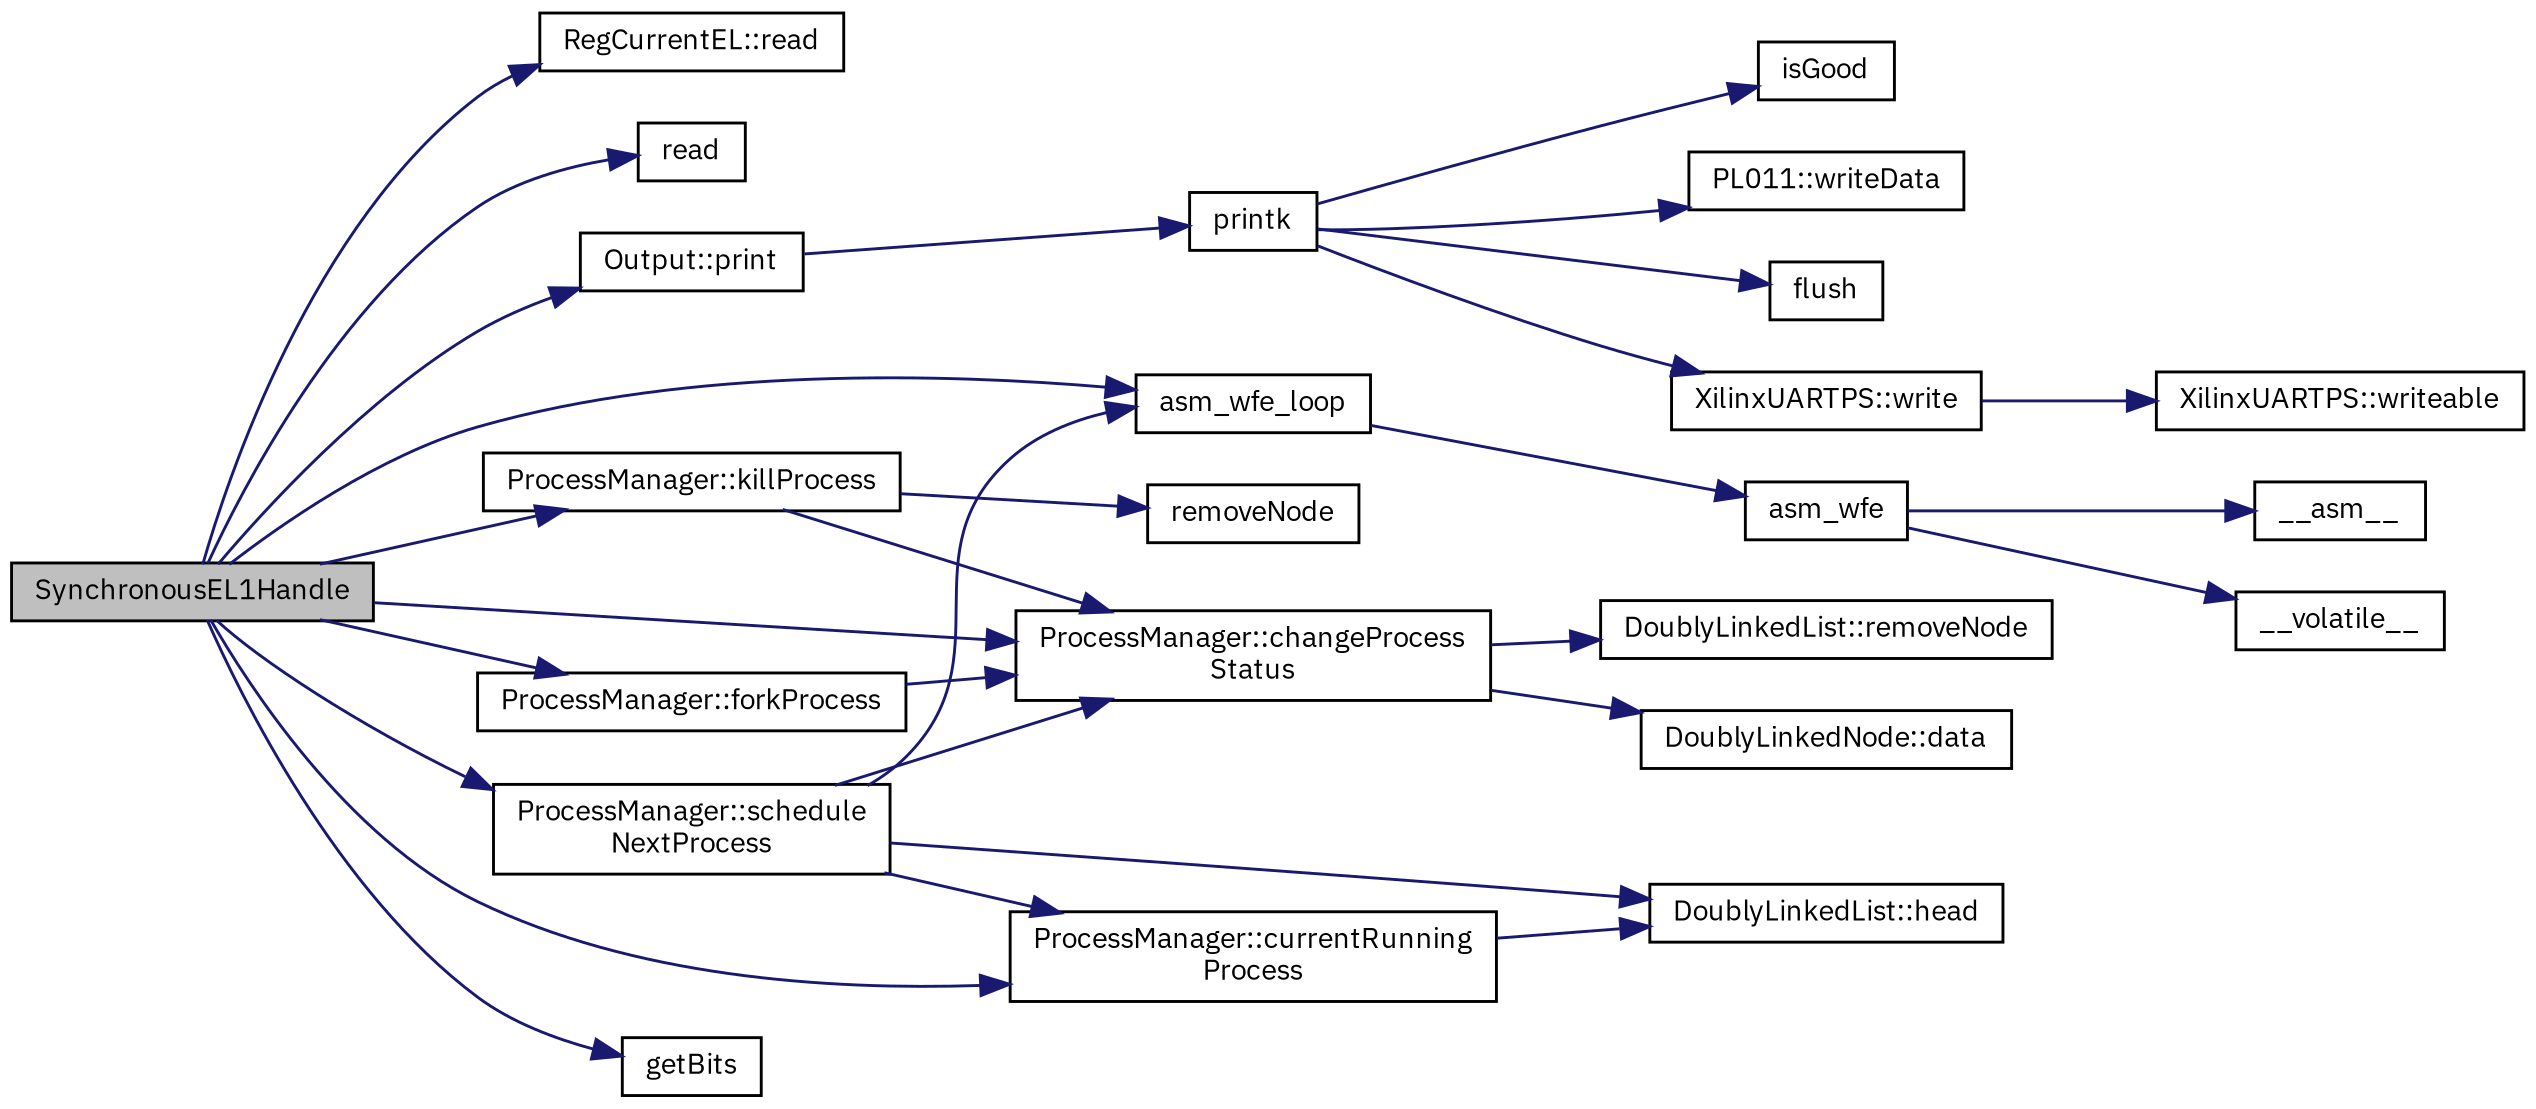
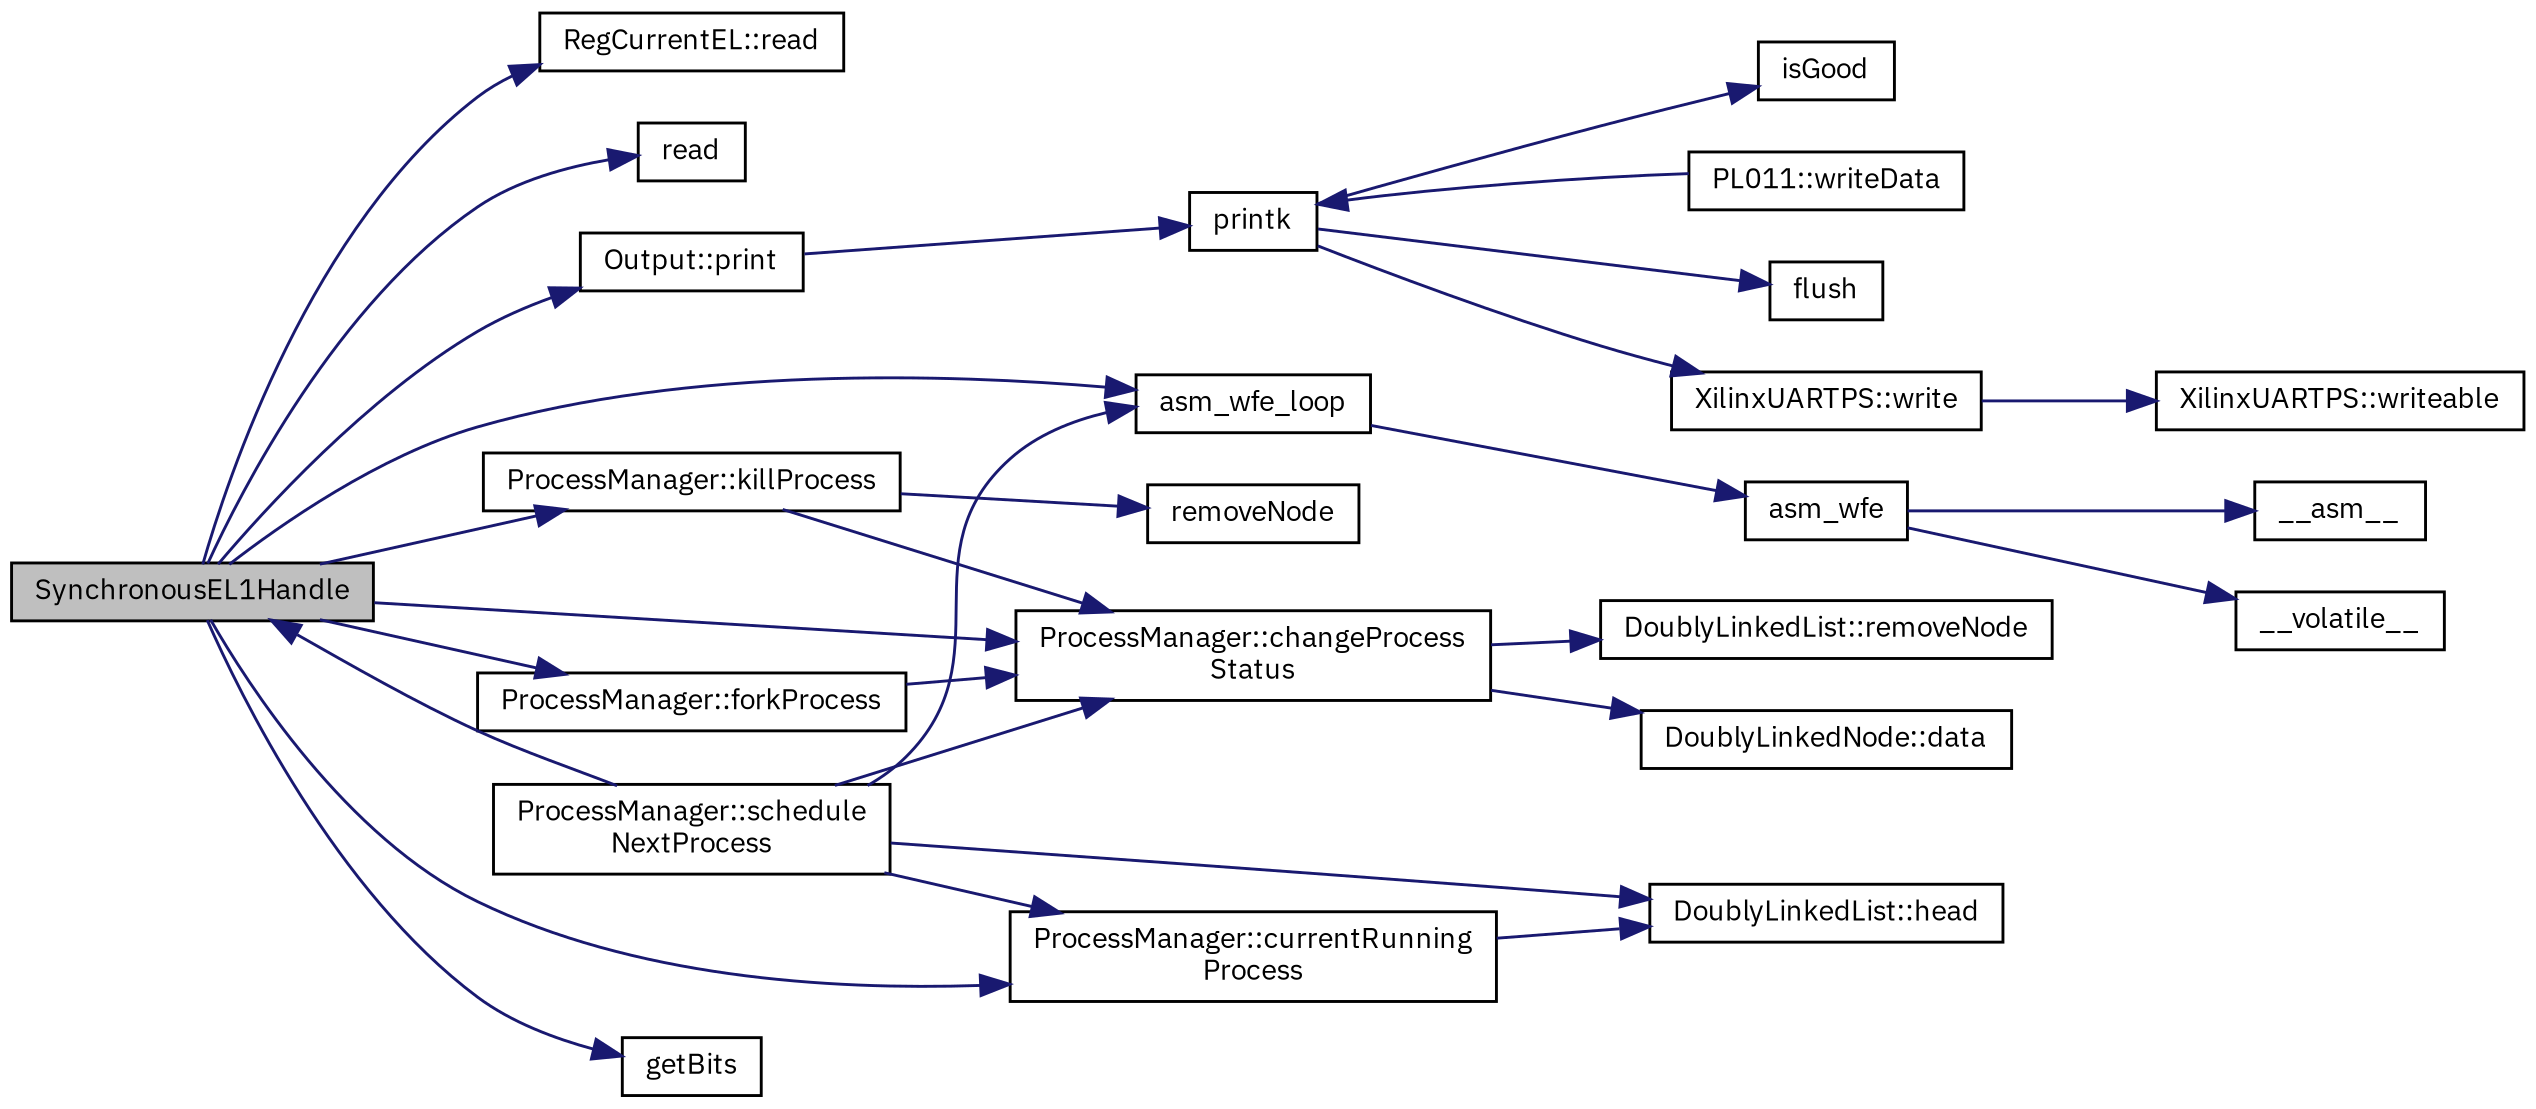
edge "printk" -> "PL011::writeData": reversed
edge "SynchronousEL1Handle" -> "ProcessManager::schedule NextProcess": reversed
